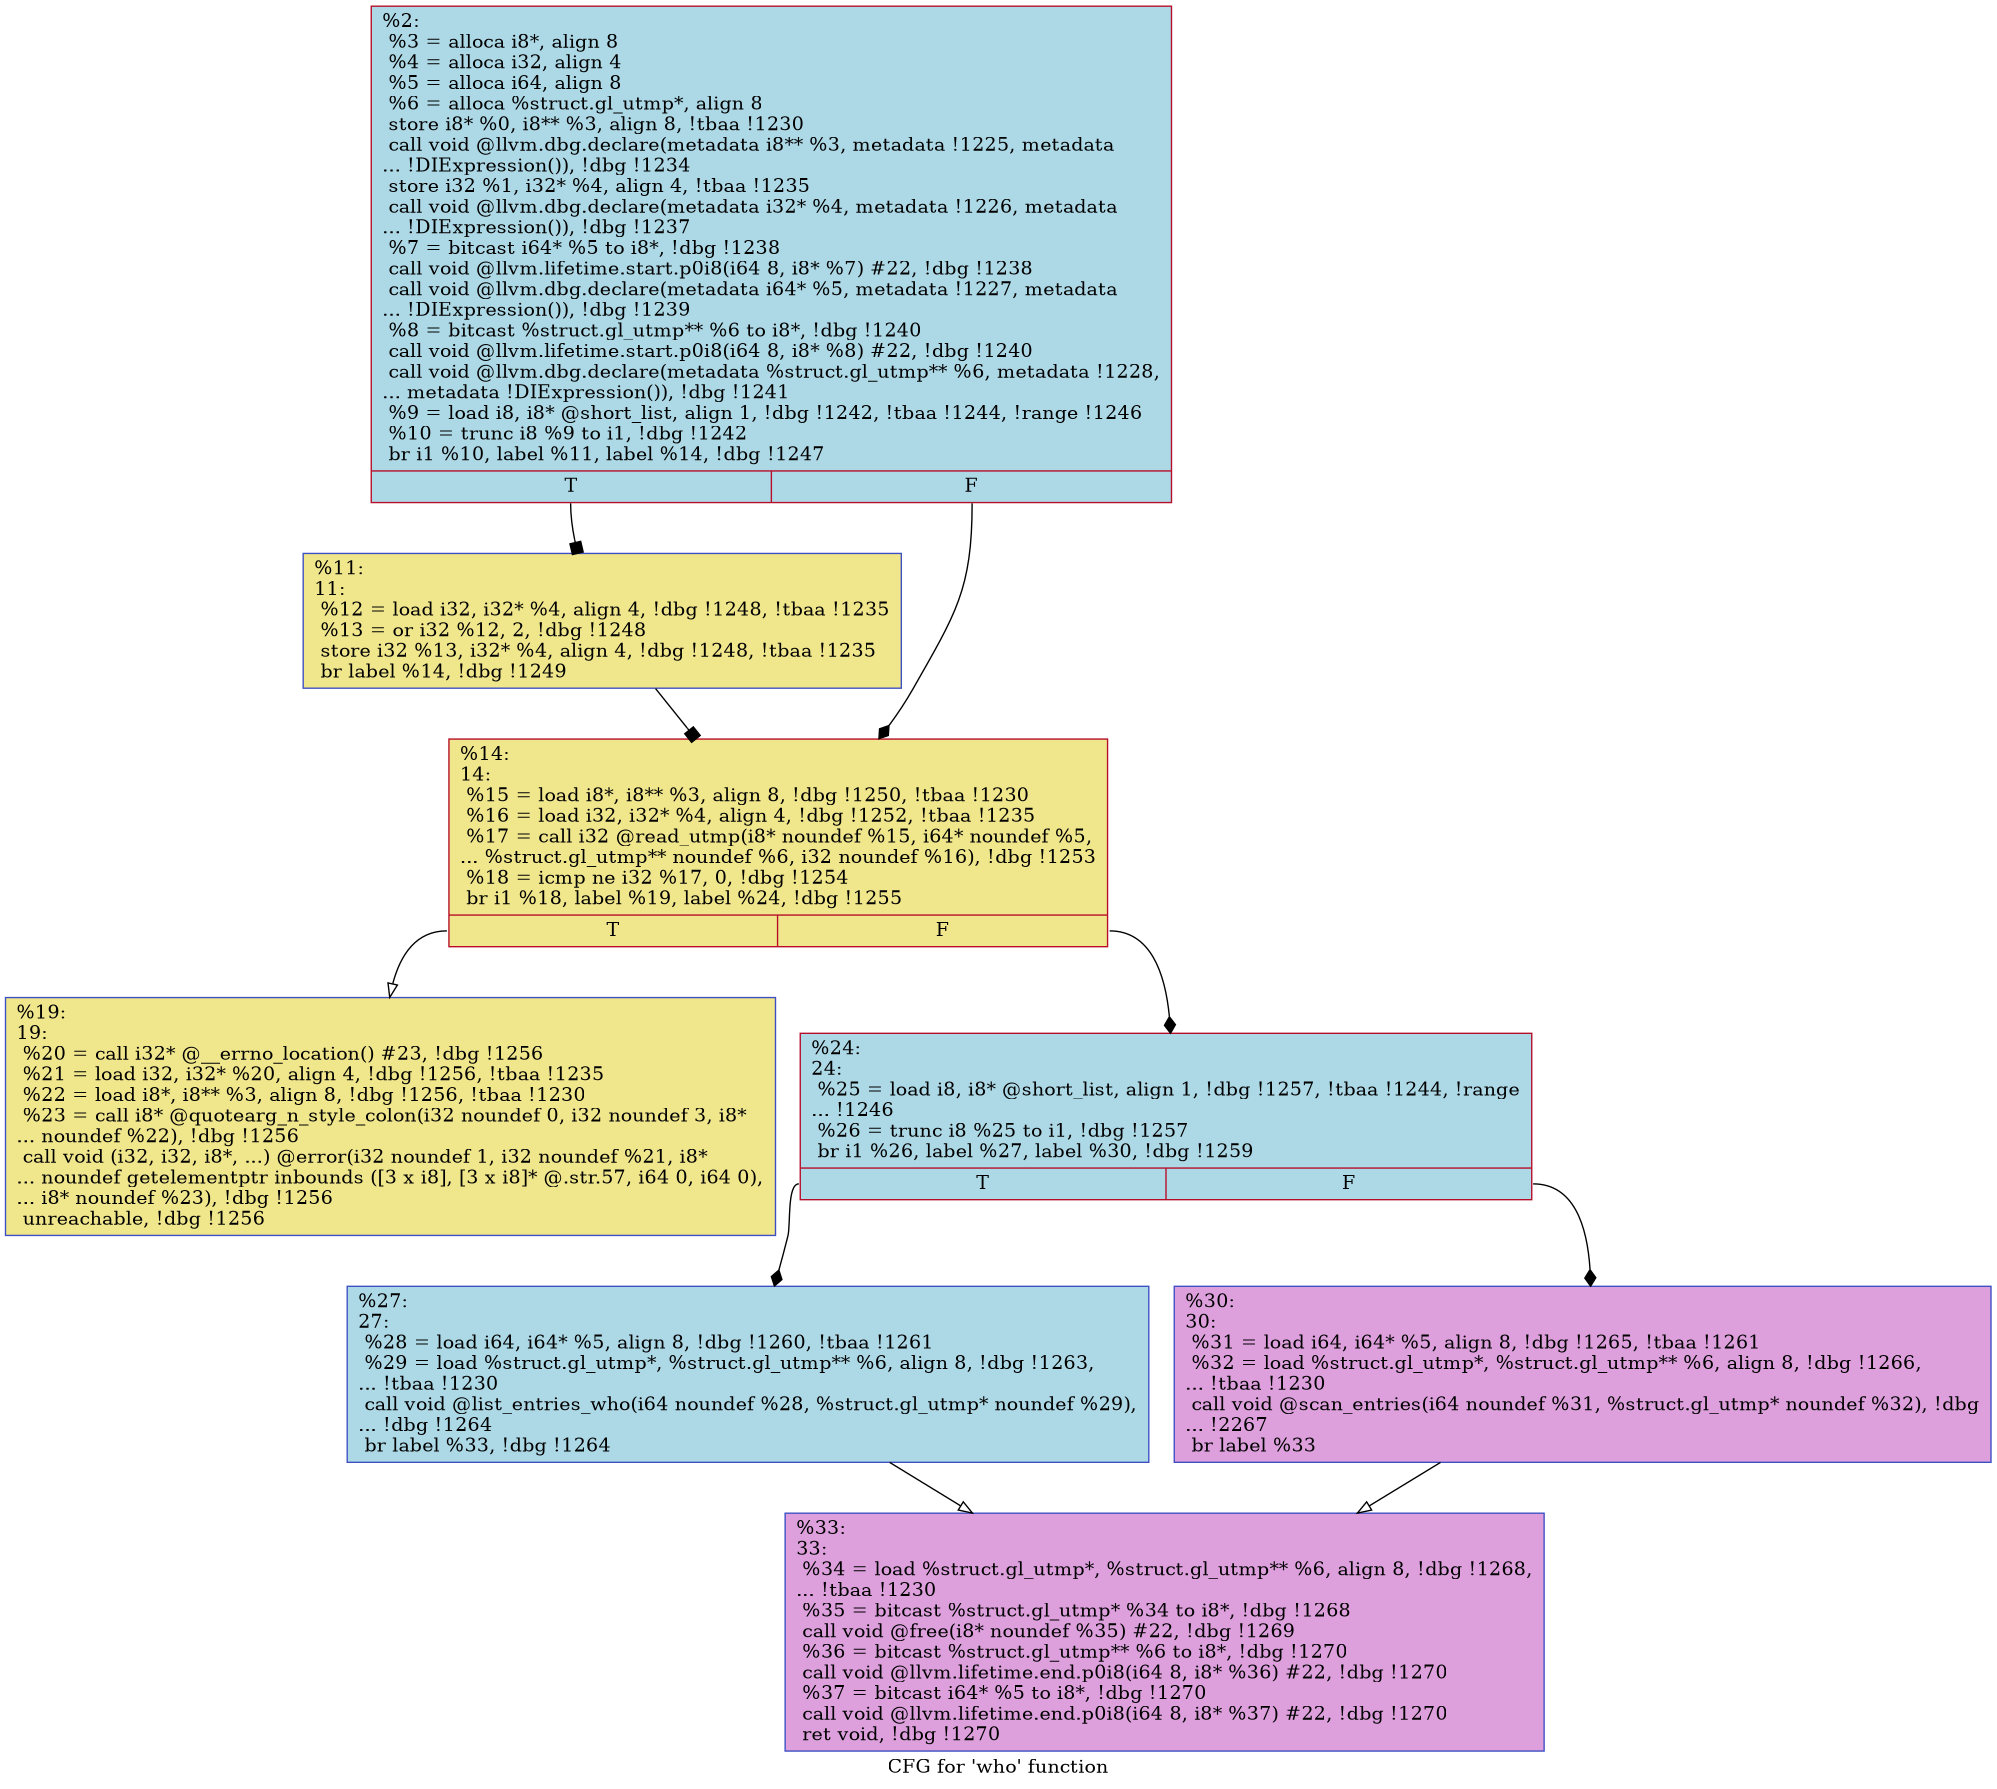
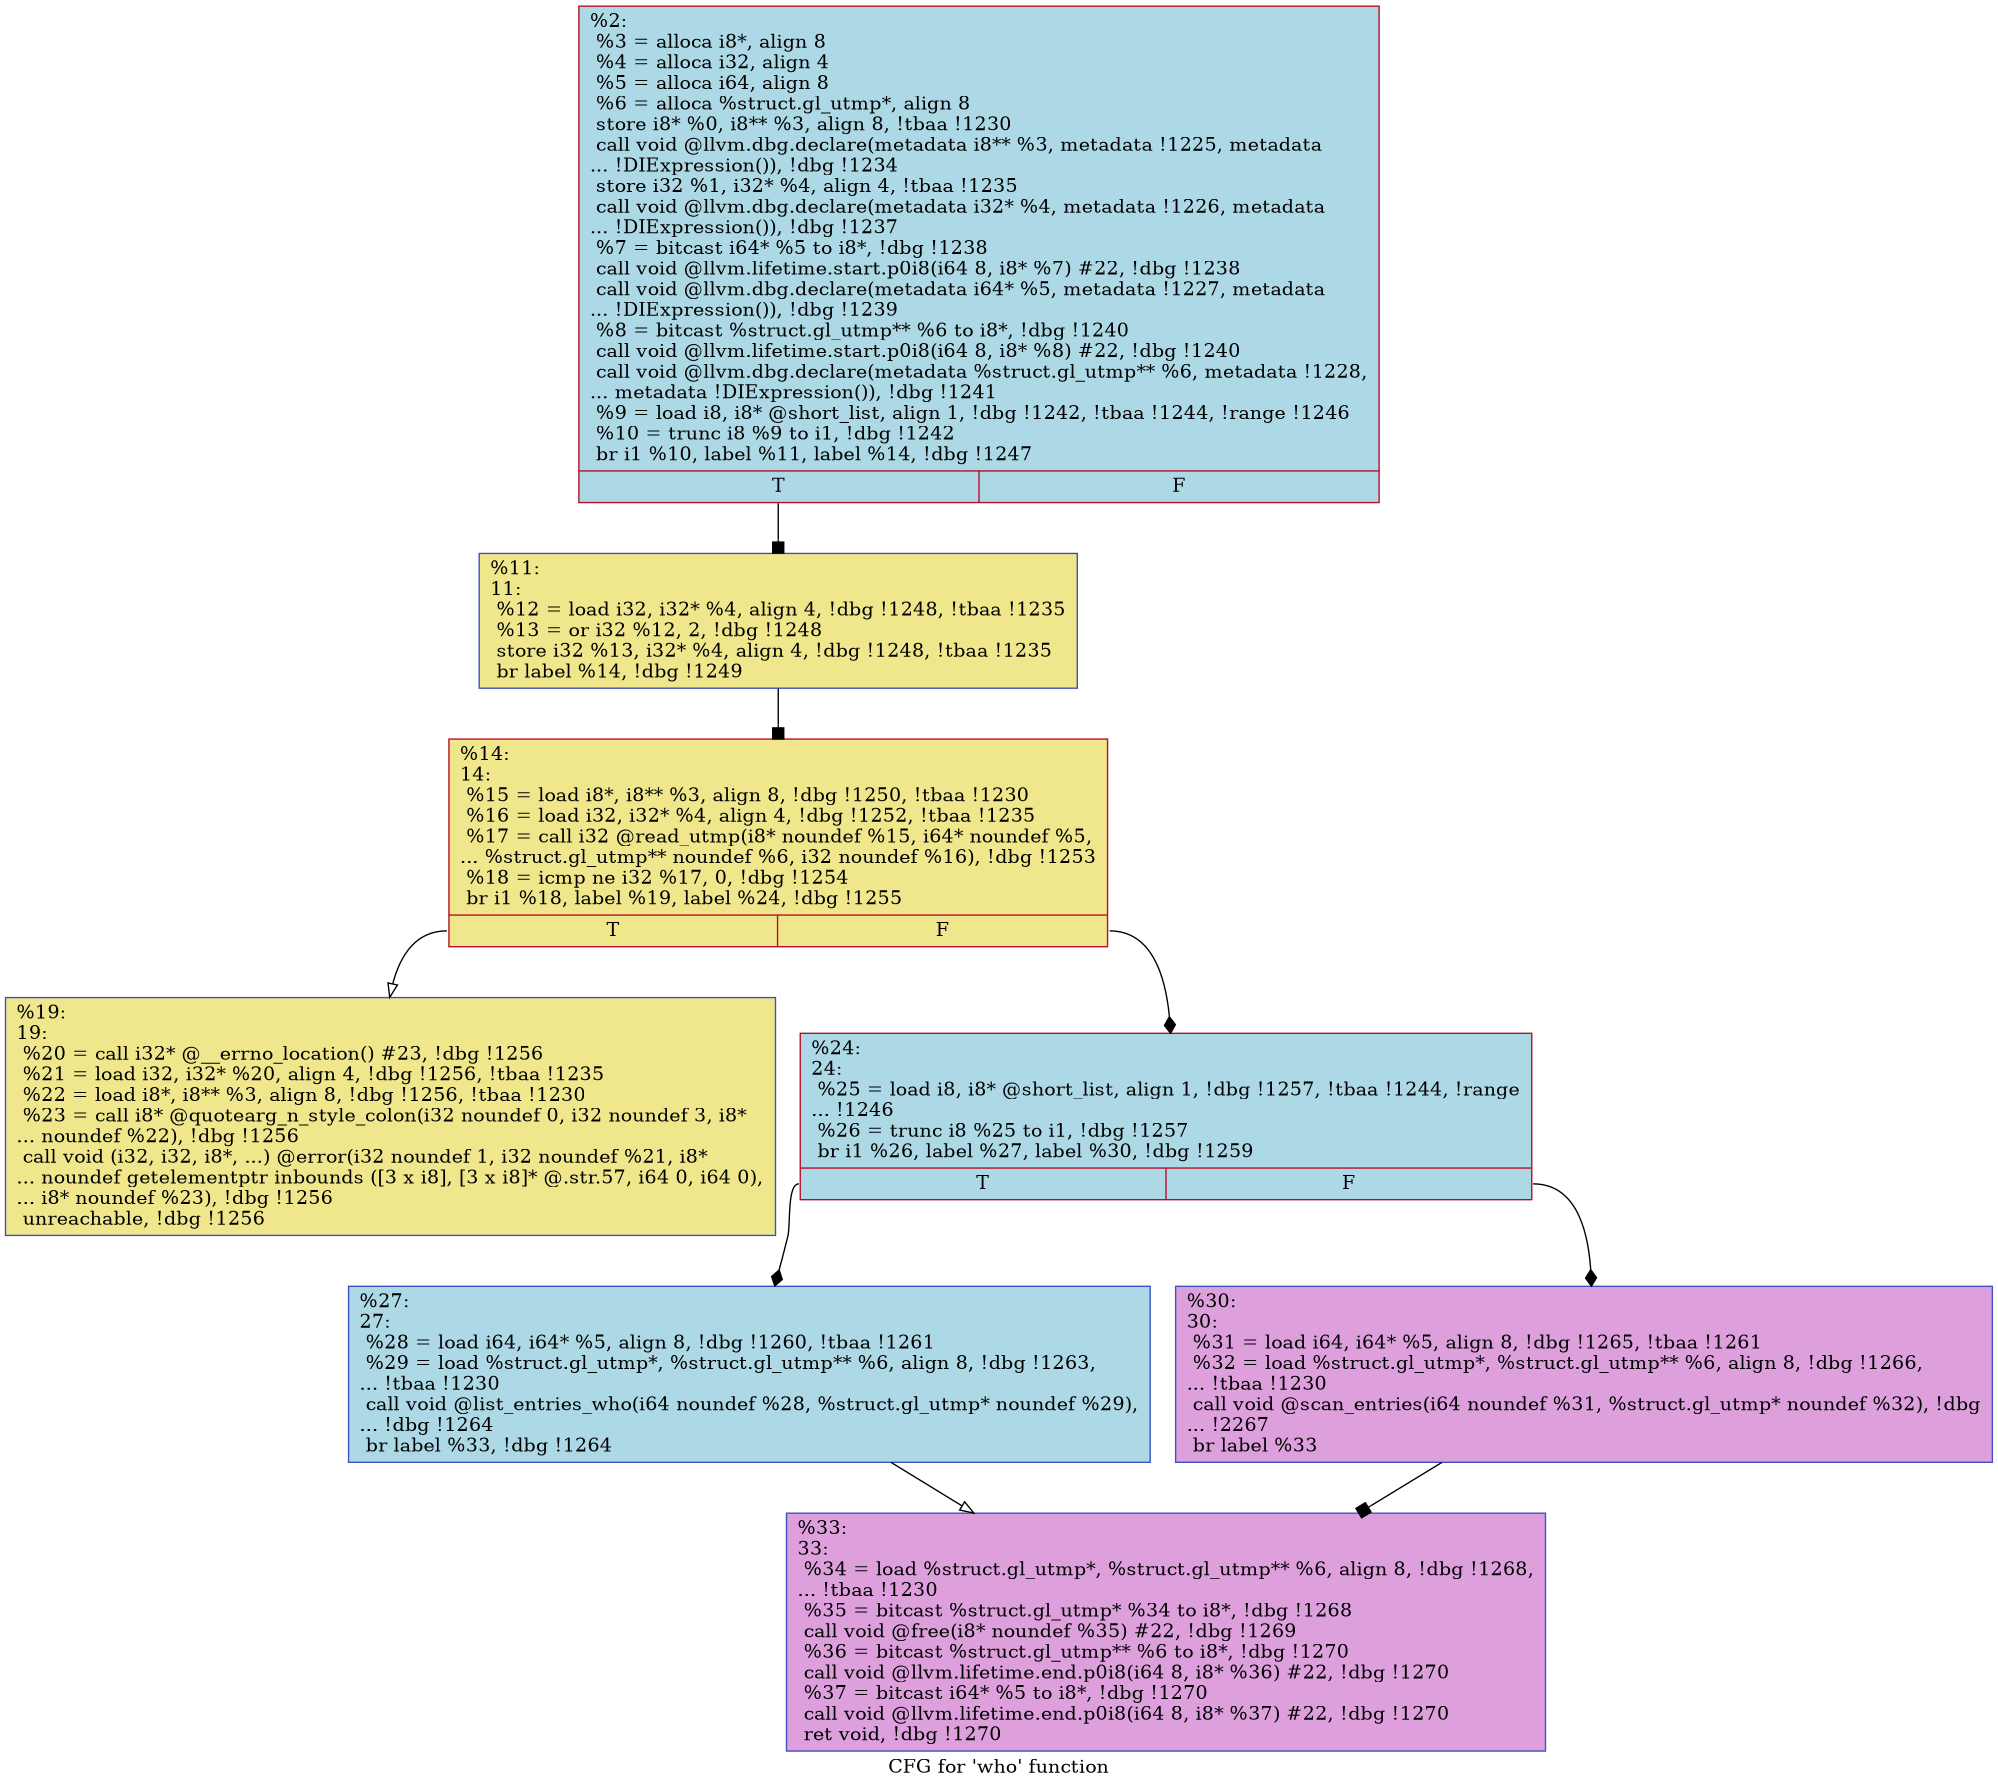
edge "%2:" -> "%14:": removed
edge "%30:" -> "%33:": arrowhead onormal -> box
